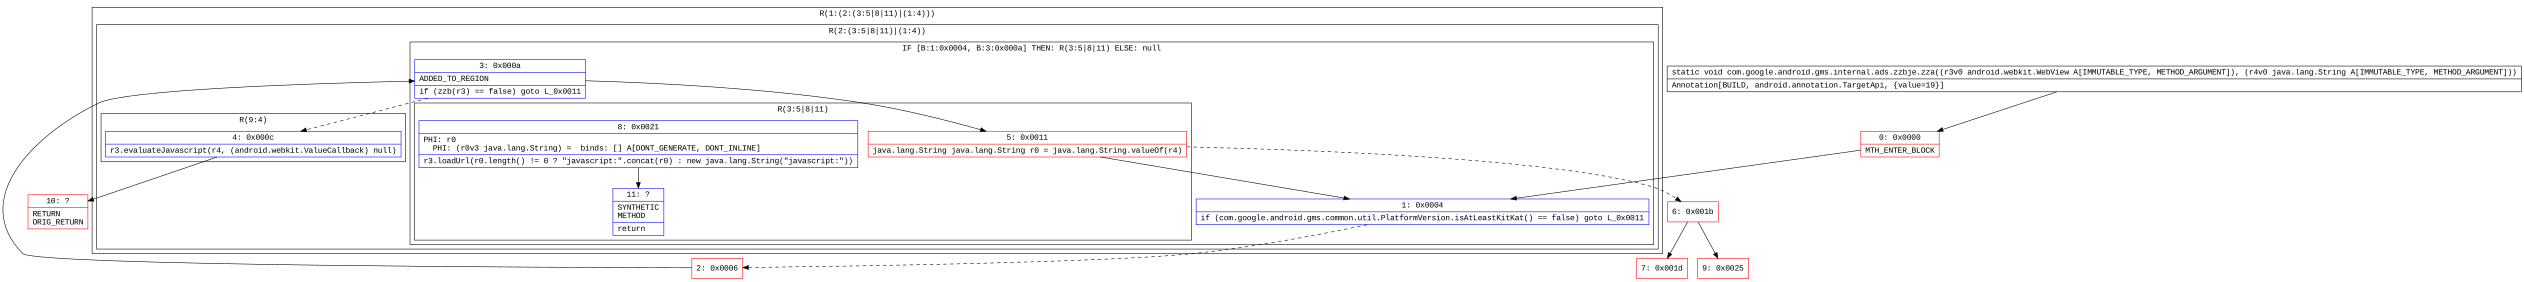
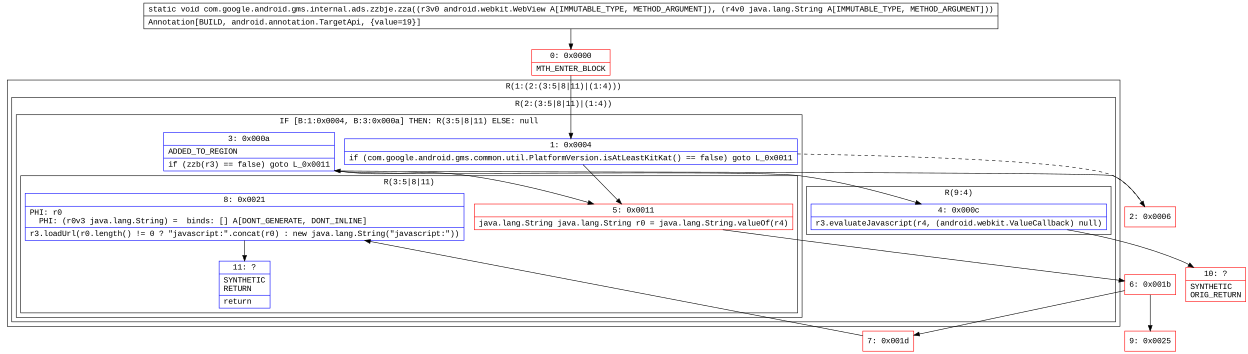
edge "3: 0x000a" -> "4: 0x000c": style dashed -> solid
edge "5: 0x0011" -> "6: 0x001b": style dashed -> solid
edge "5: 0x0011" -> "1: 0x0004": reversed
node "10: ?": text "RETURN" -> "SYNTHETIC"
node "11: ?": text "METHOD" -> "RETURN"
edge "7: 0x001d" -> "8: 0x0021": added
